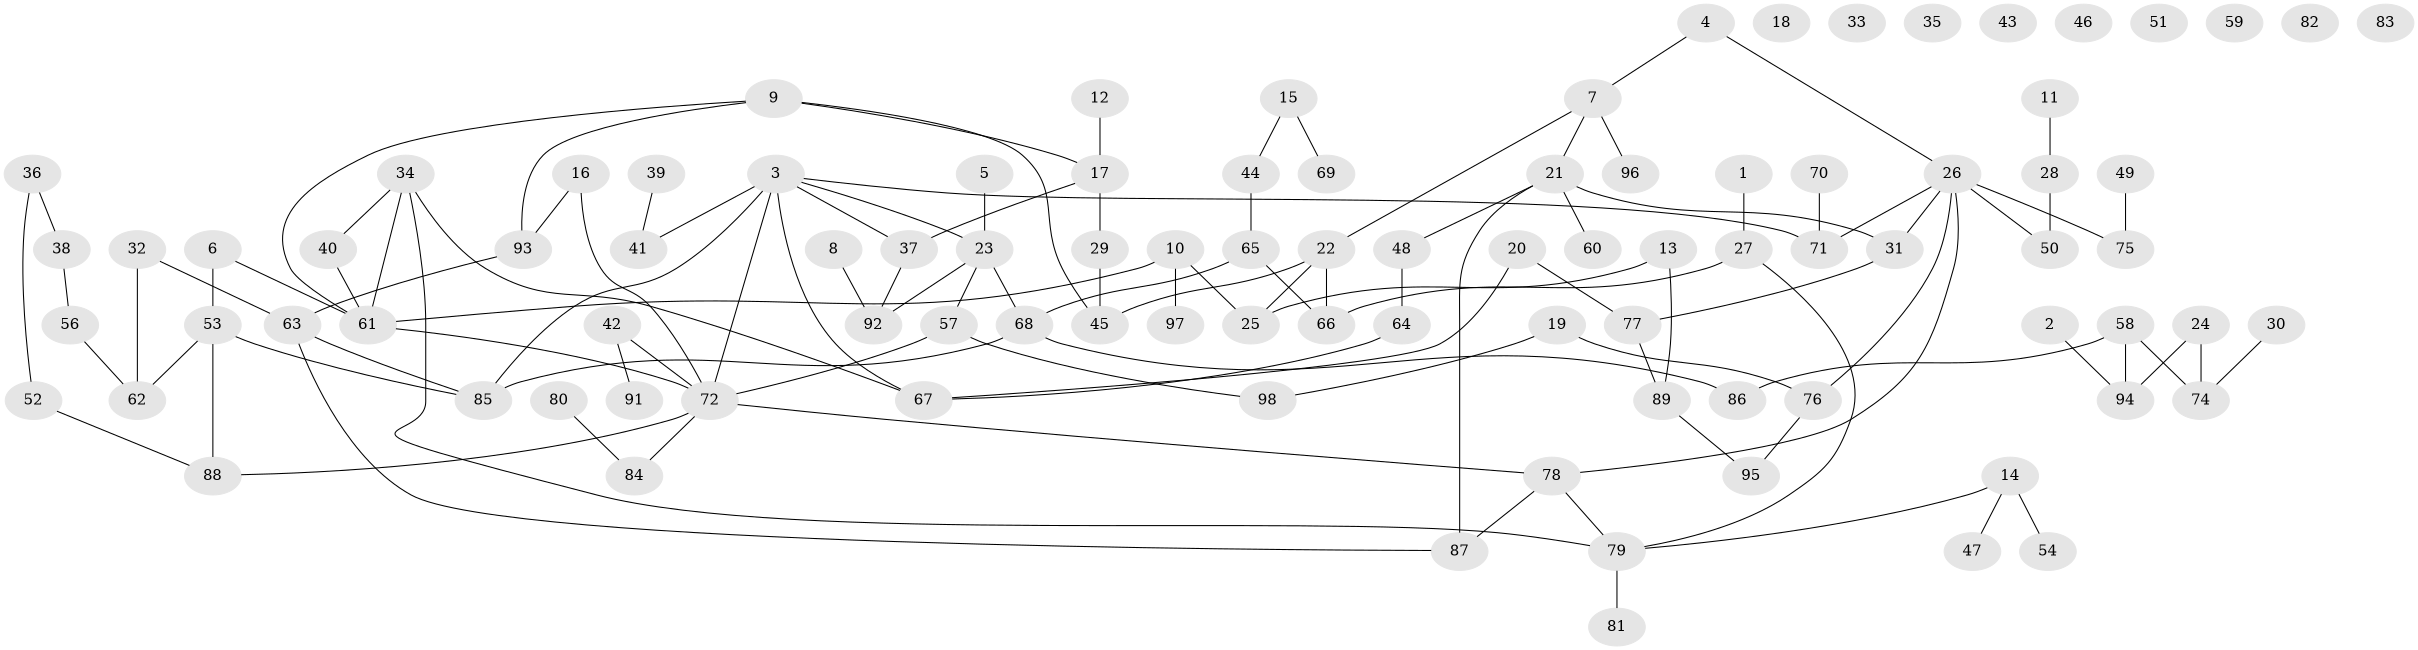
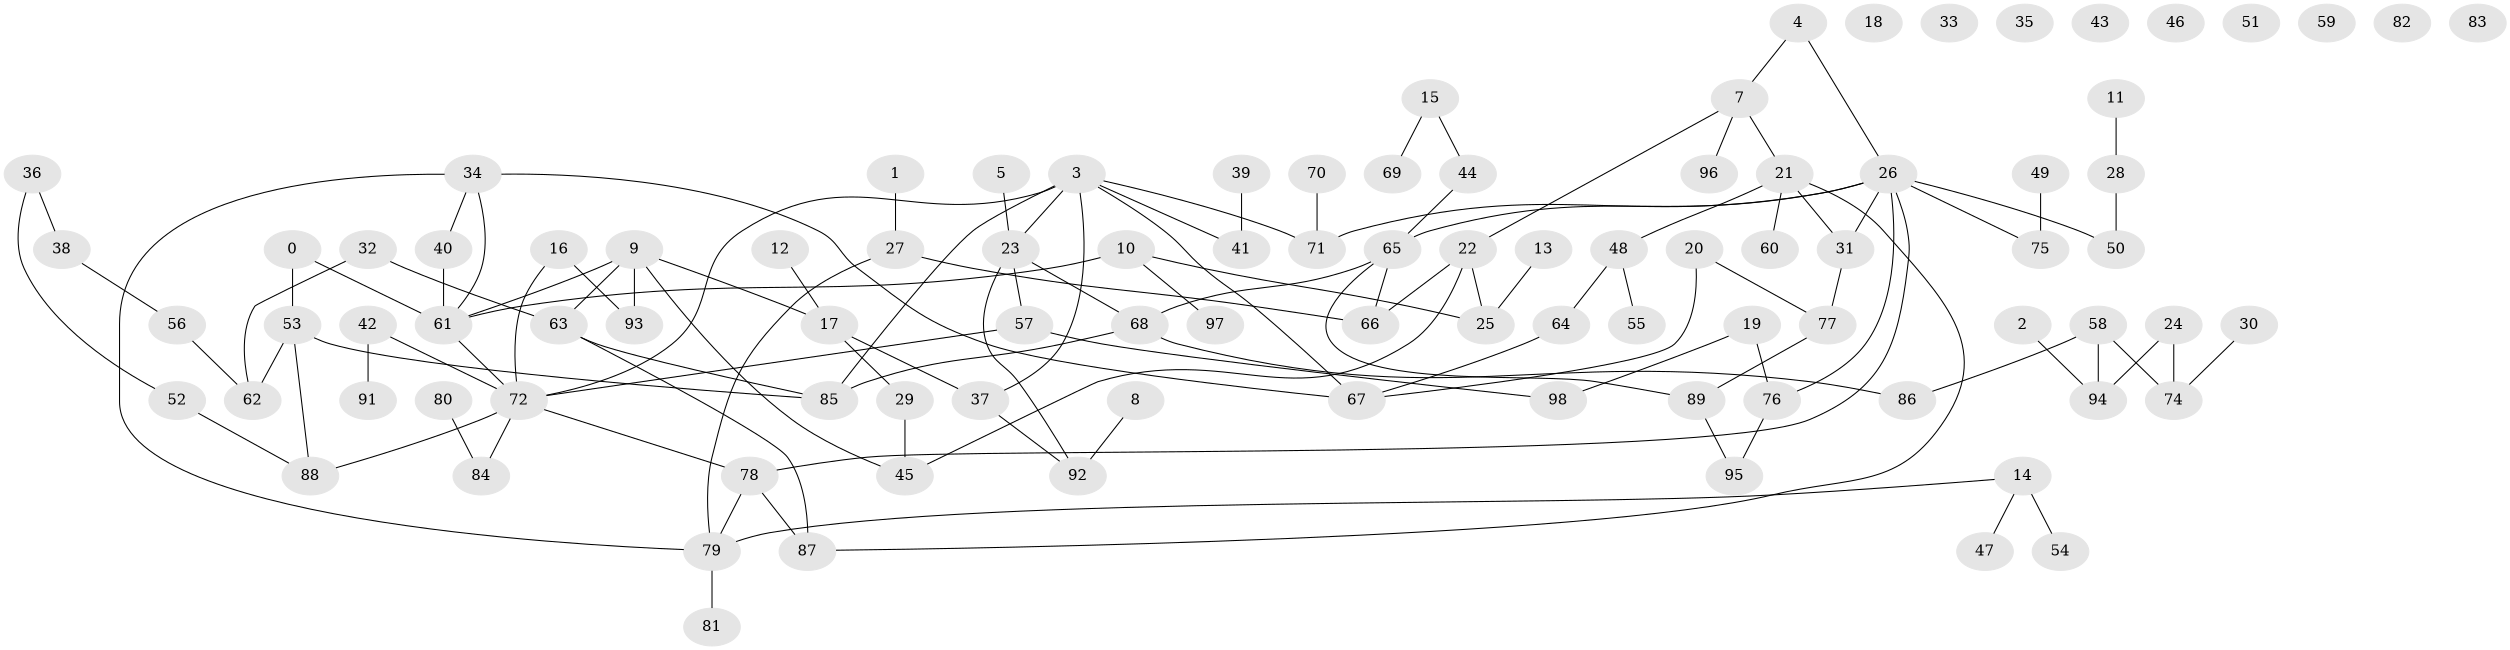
edge "26" -- "65": added
node "6": label "6" -> "0"
edge "93" -- "63": now "9" -- "63"
node "55": added
edge "13" -- "89": now "65" -- "89"
